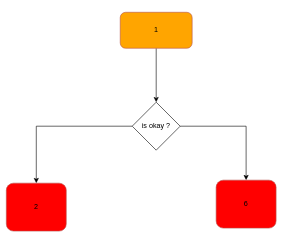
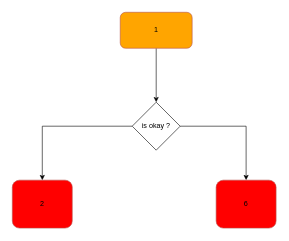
node "2": moved (36, 207) -> (42, 204)
